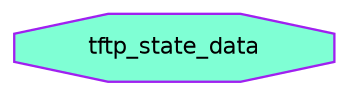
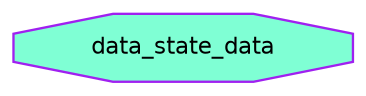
node "tftp_state_data": label "tftp_state_data" -> "data_state_data"
